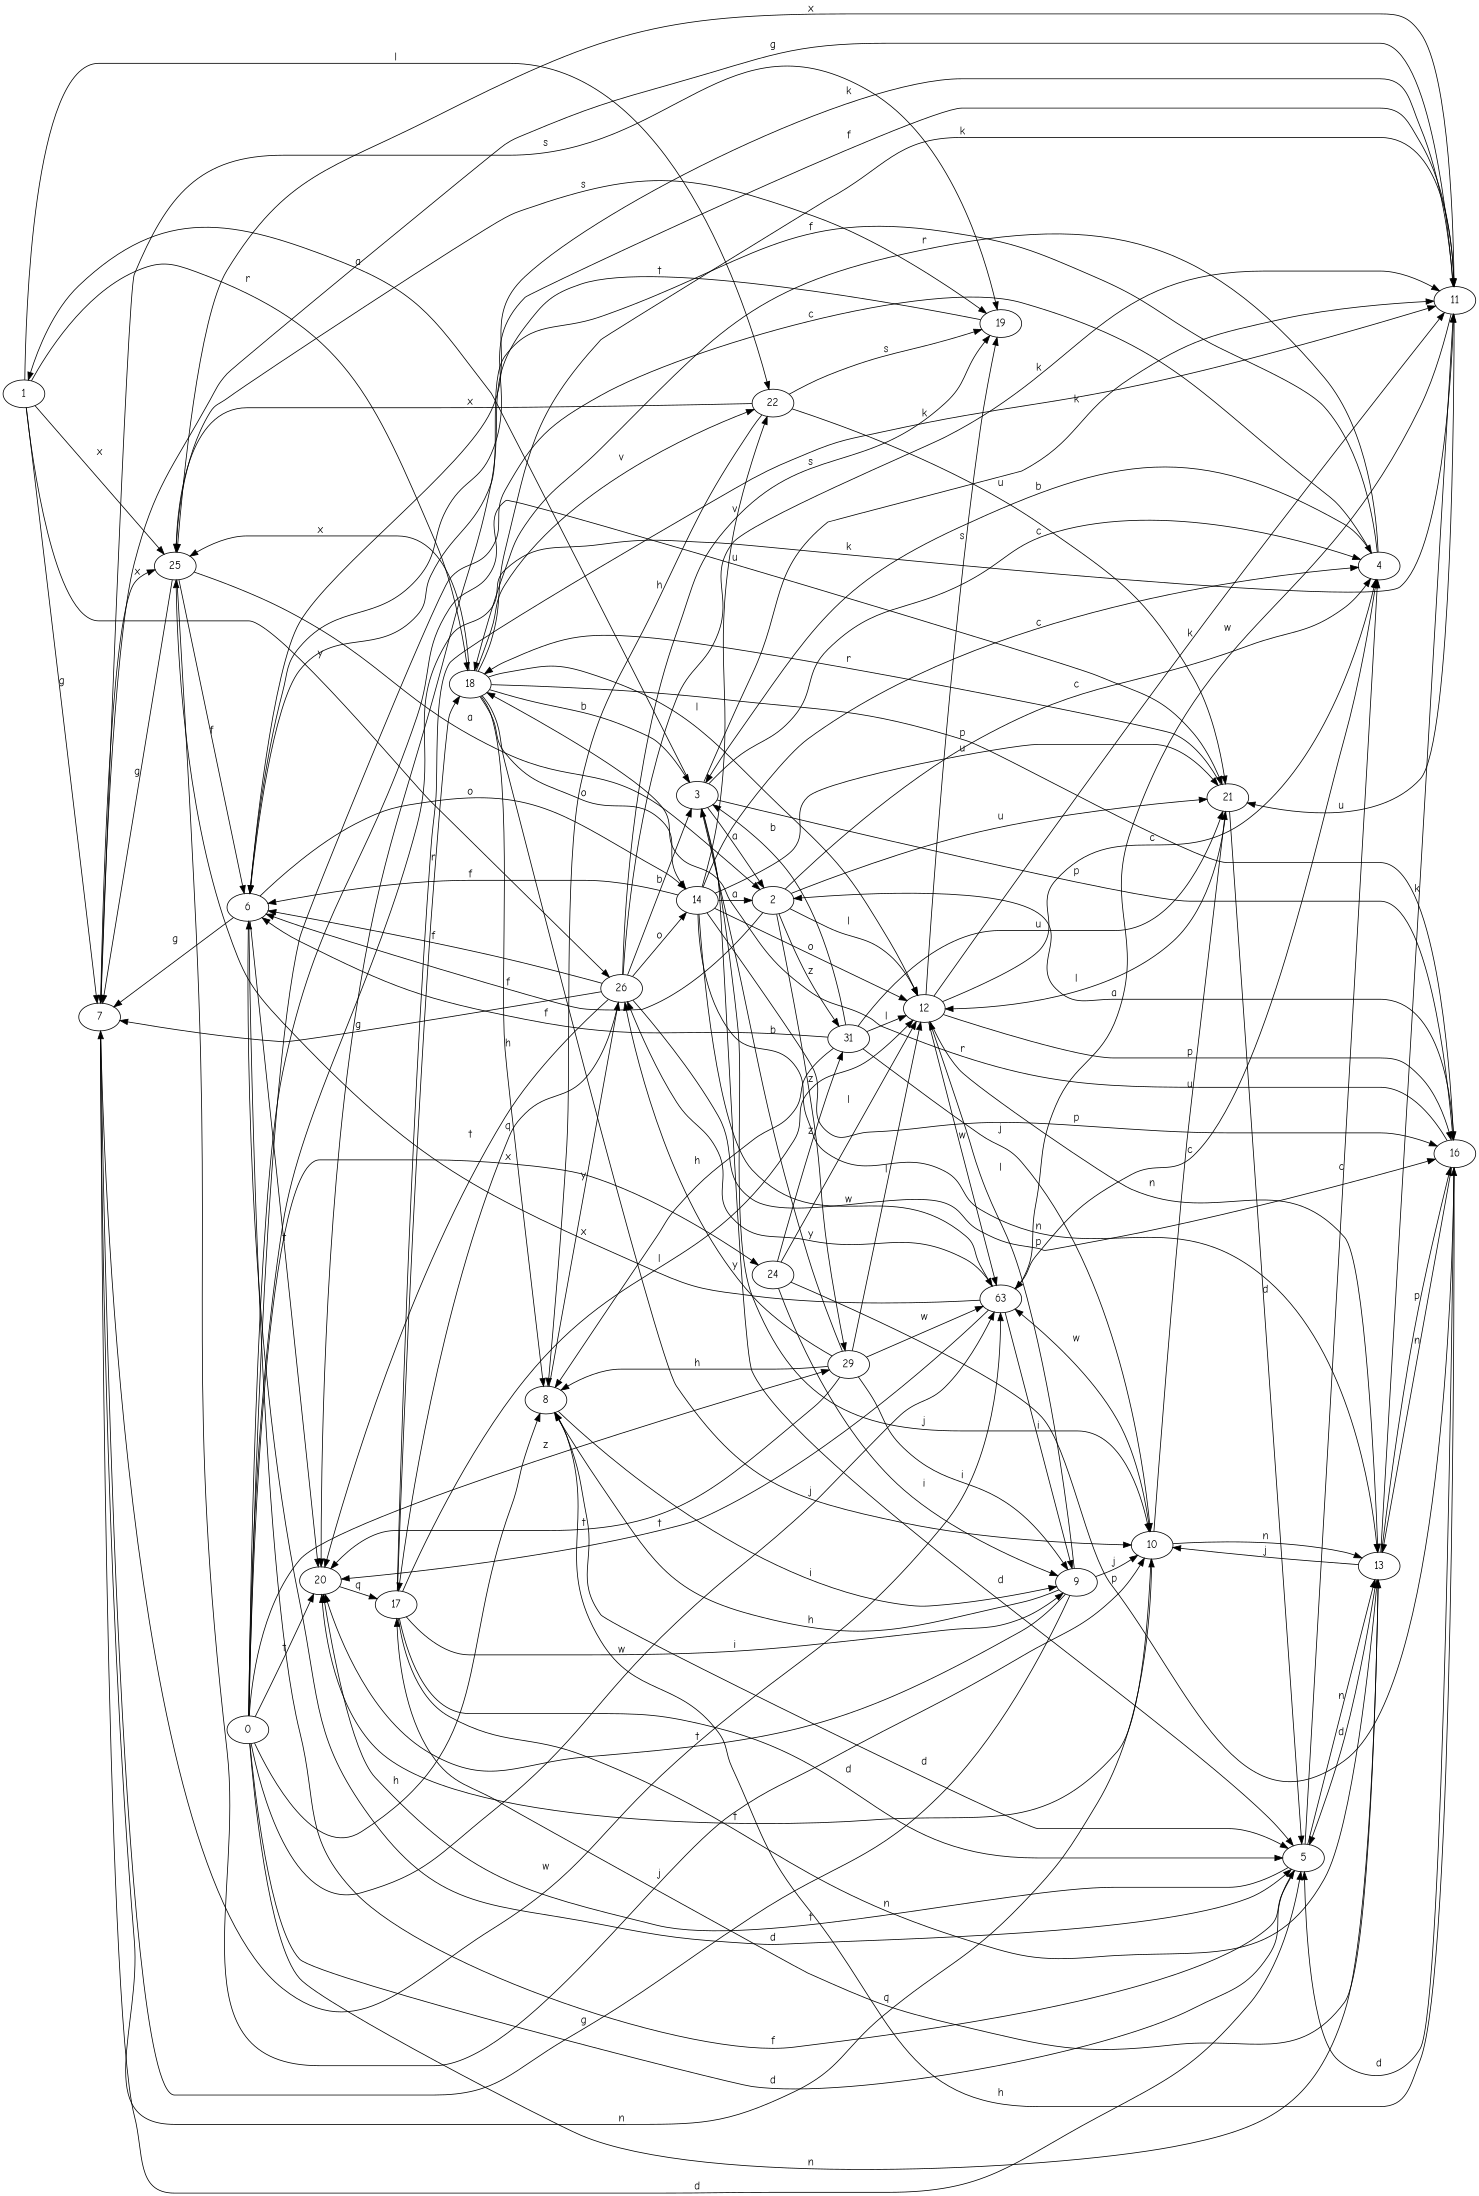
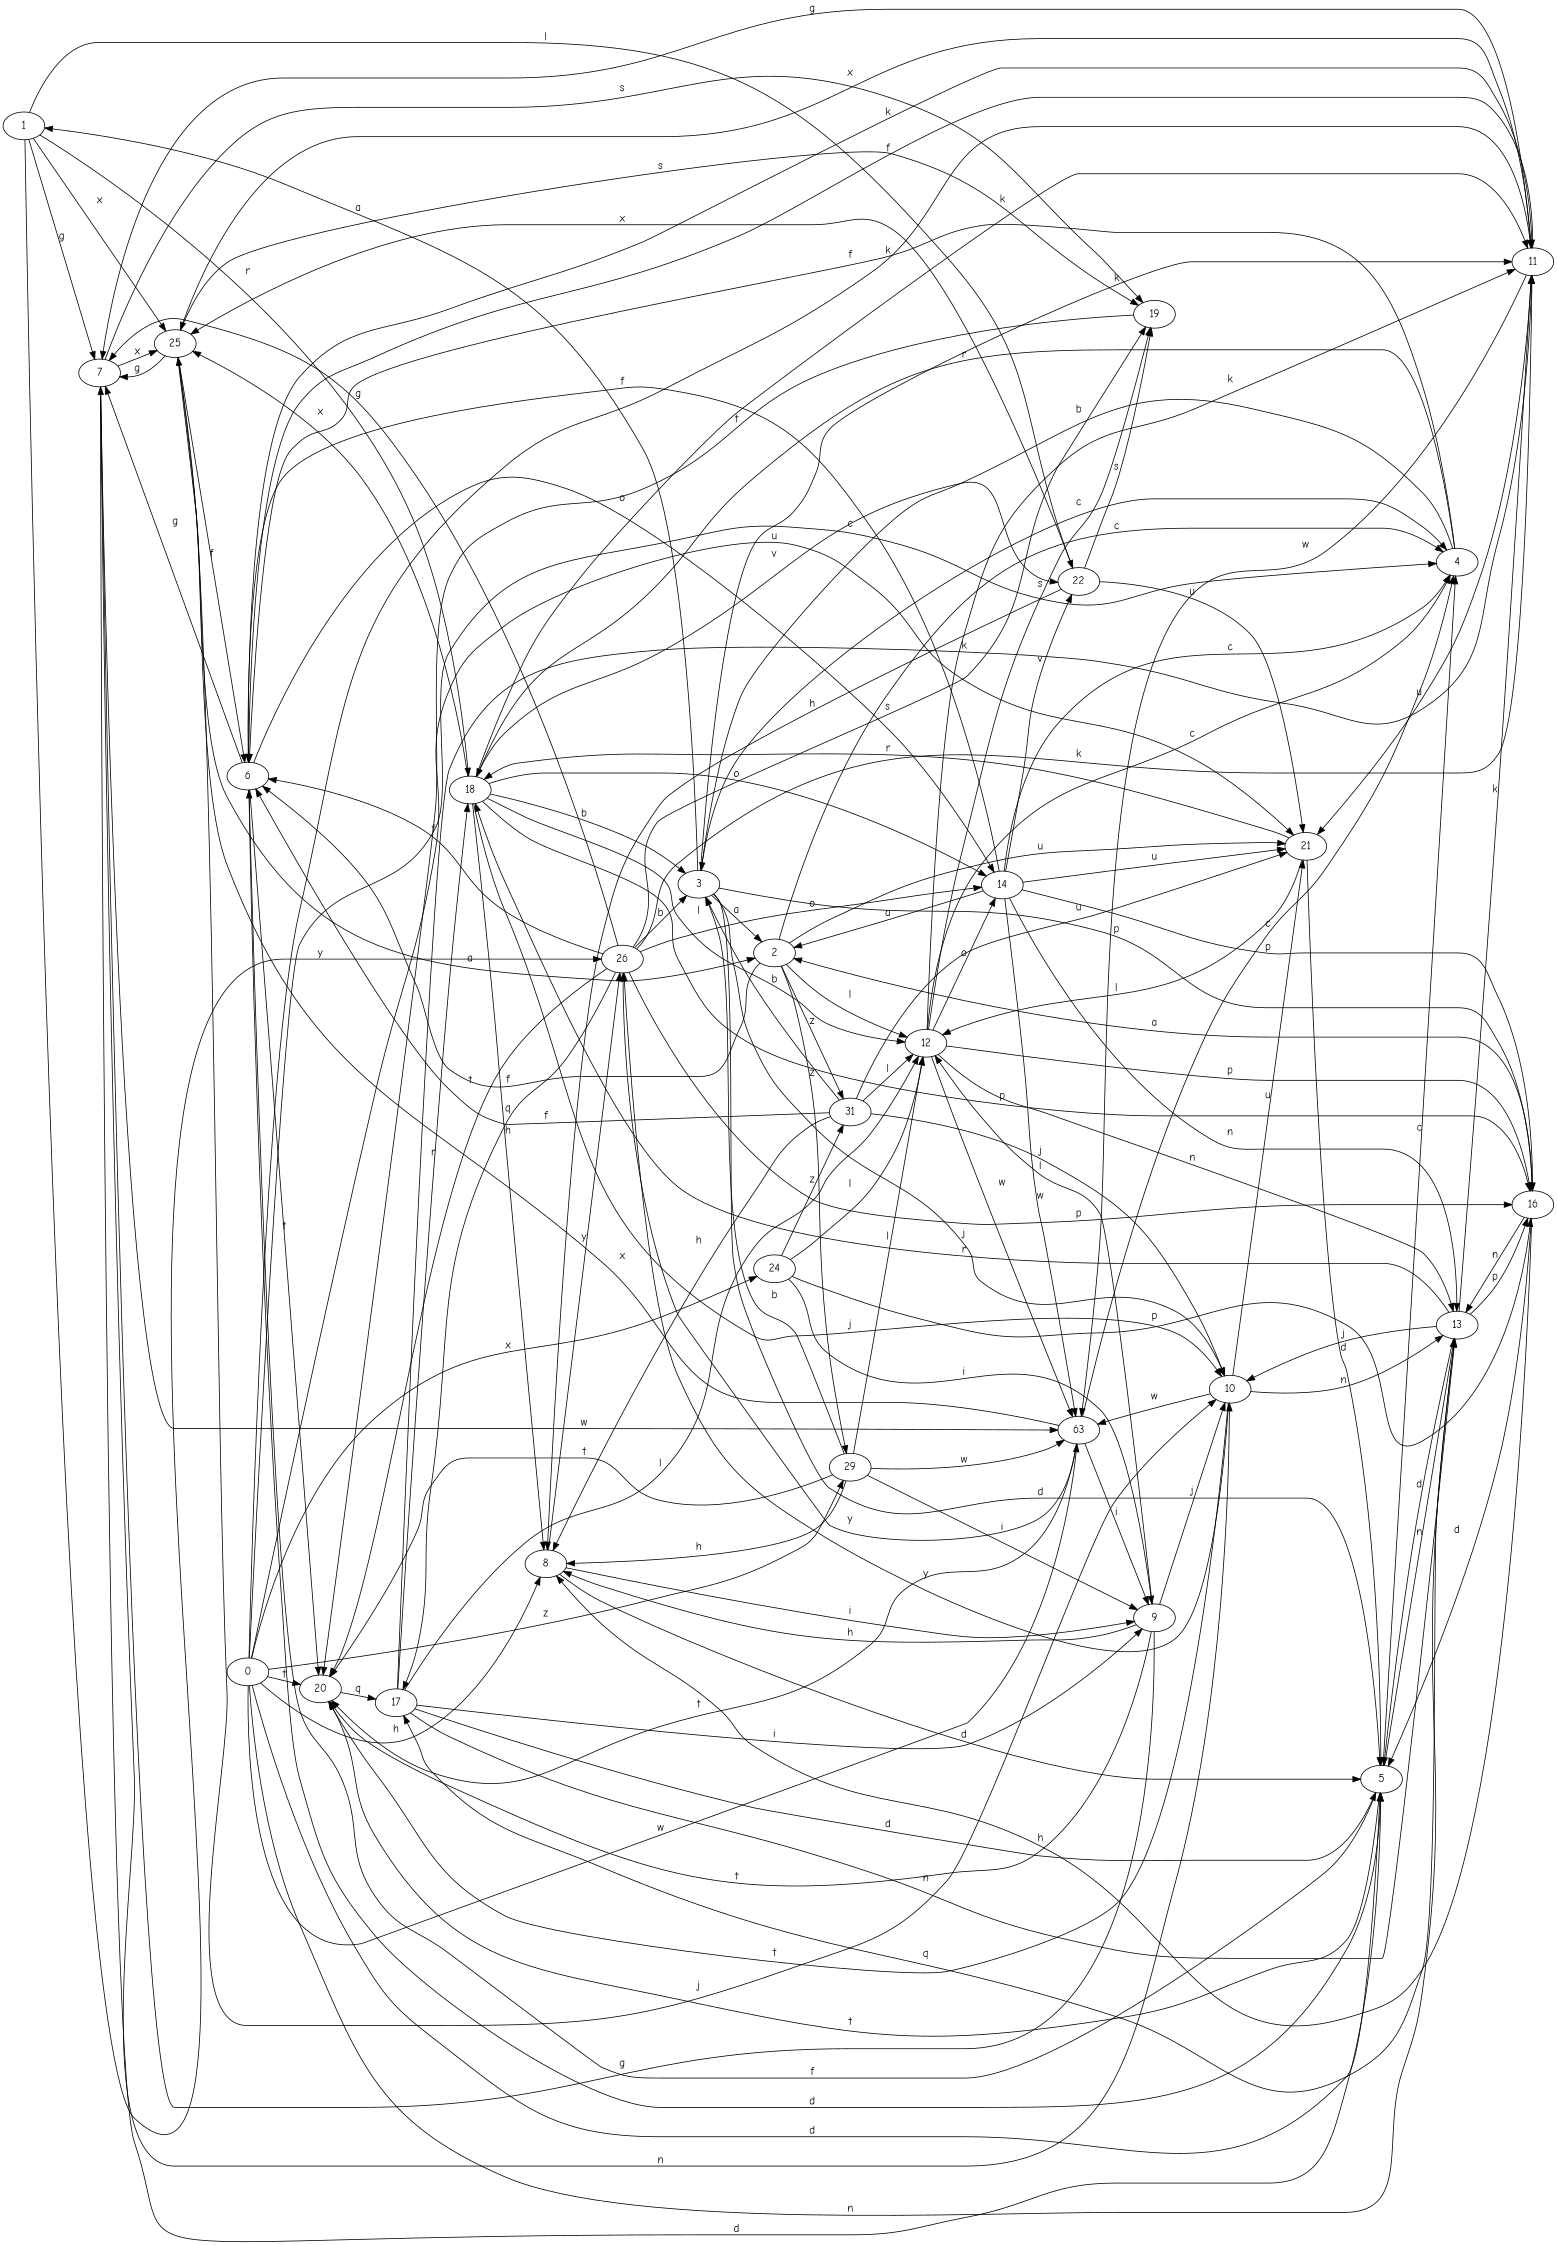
edge "14" -> "12": reversed
edge "16" -> "18": now "13" -> "18"
edge "29" -> "26": now "10" -> "26"
